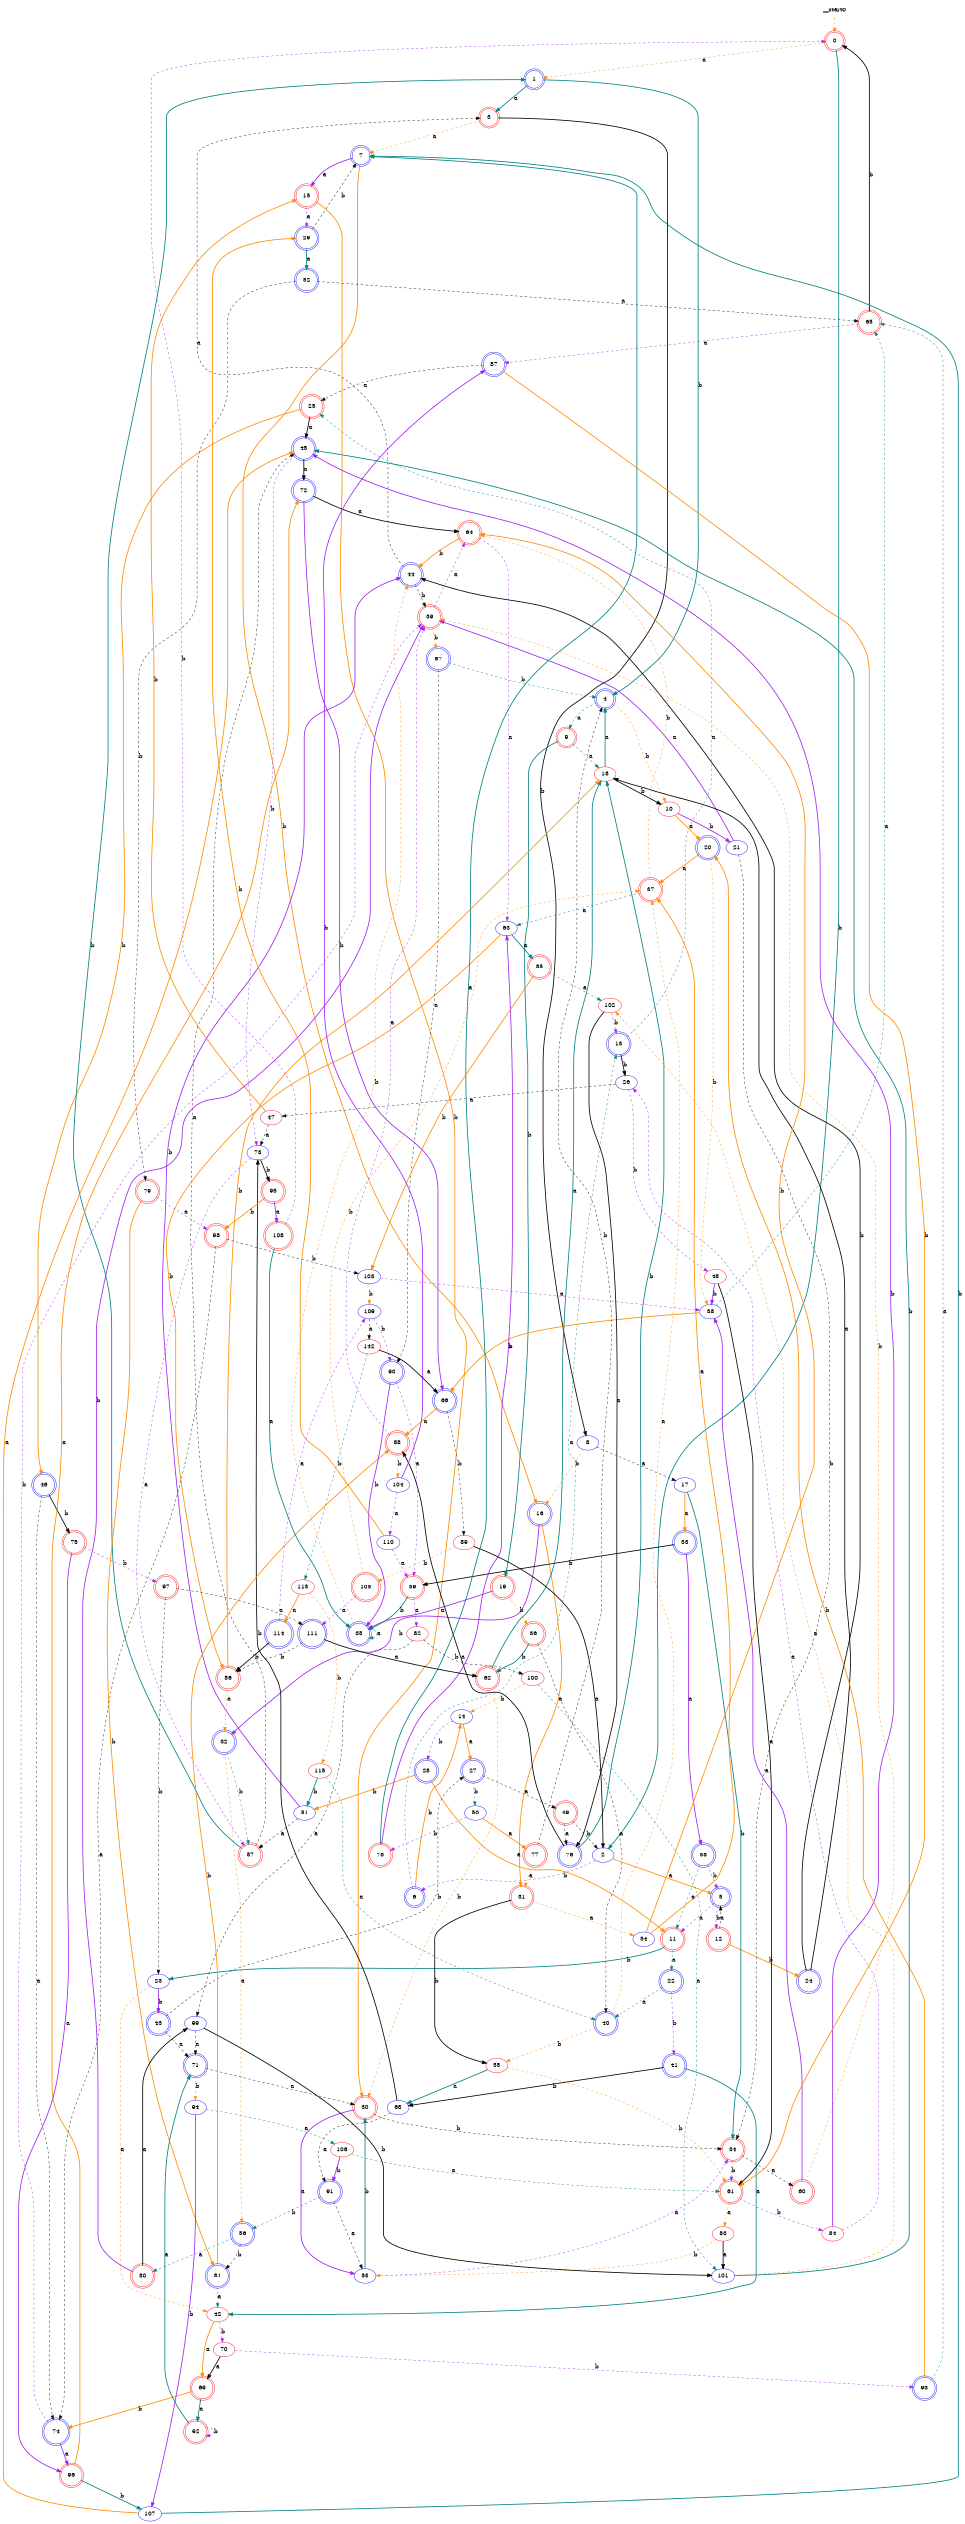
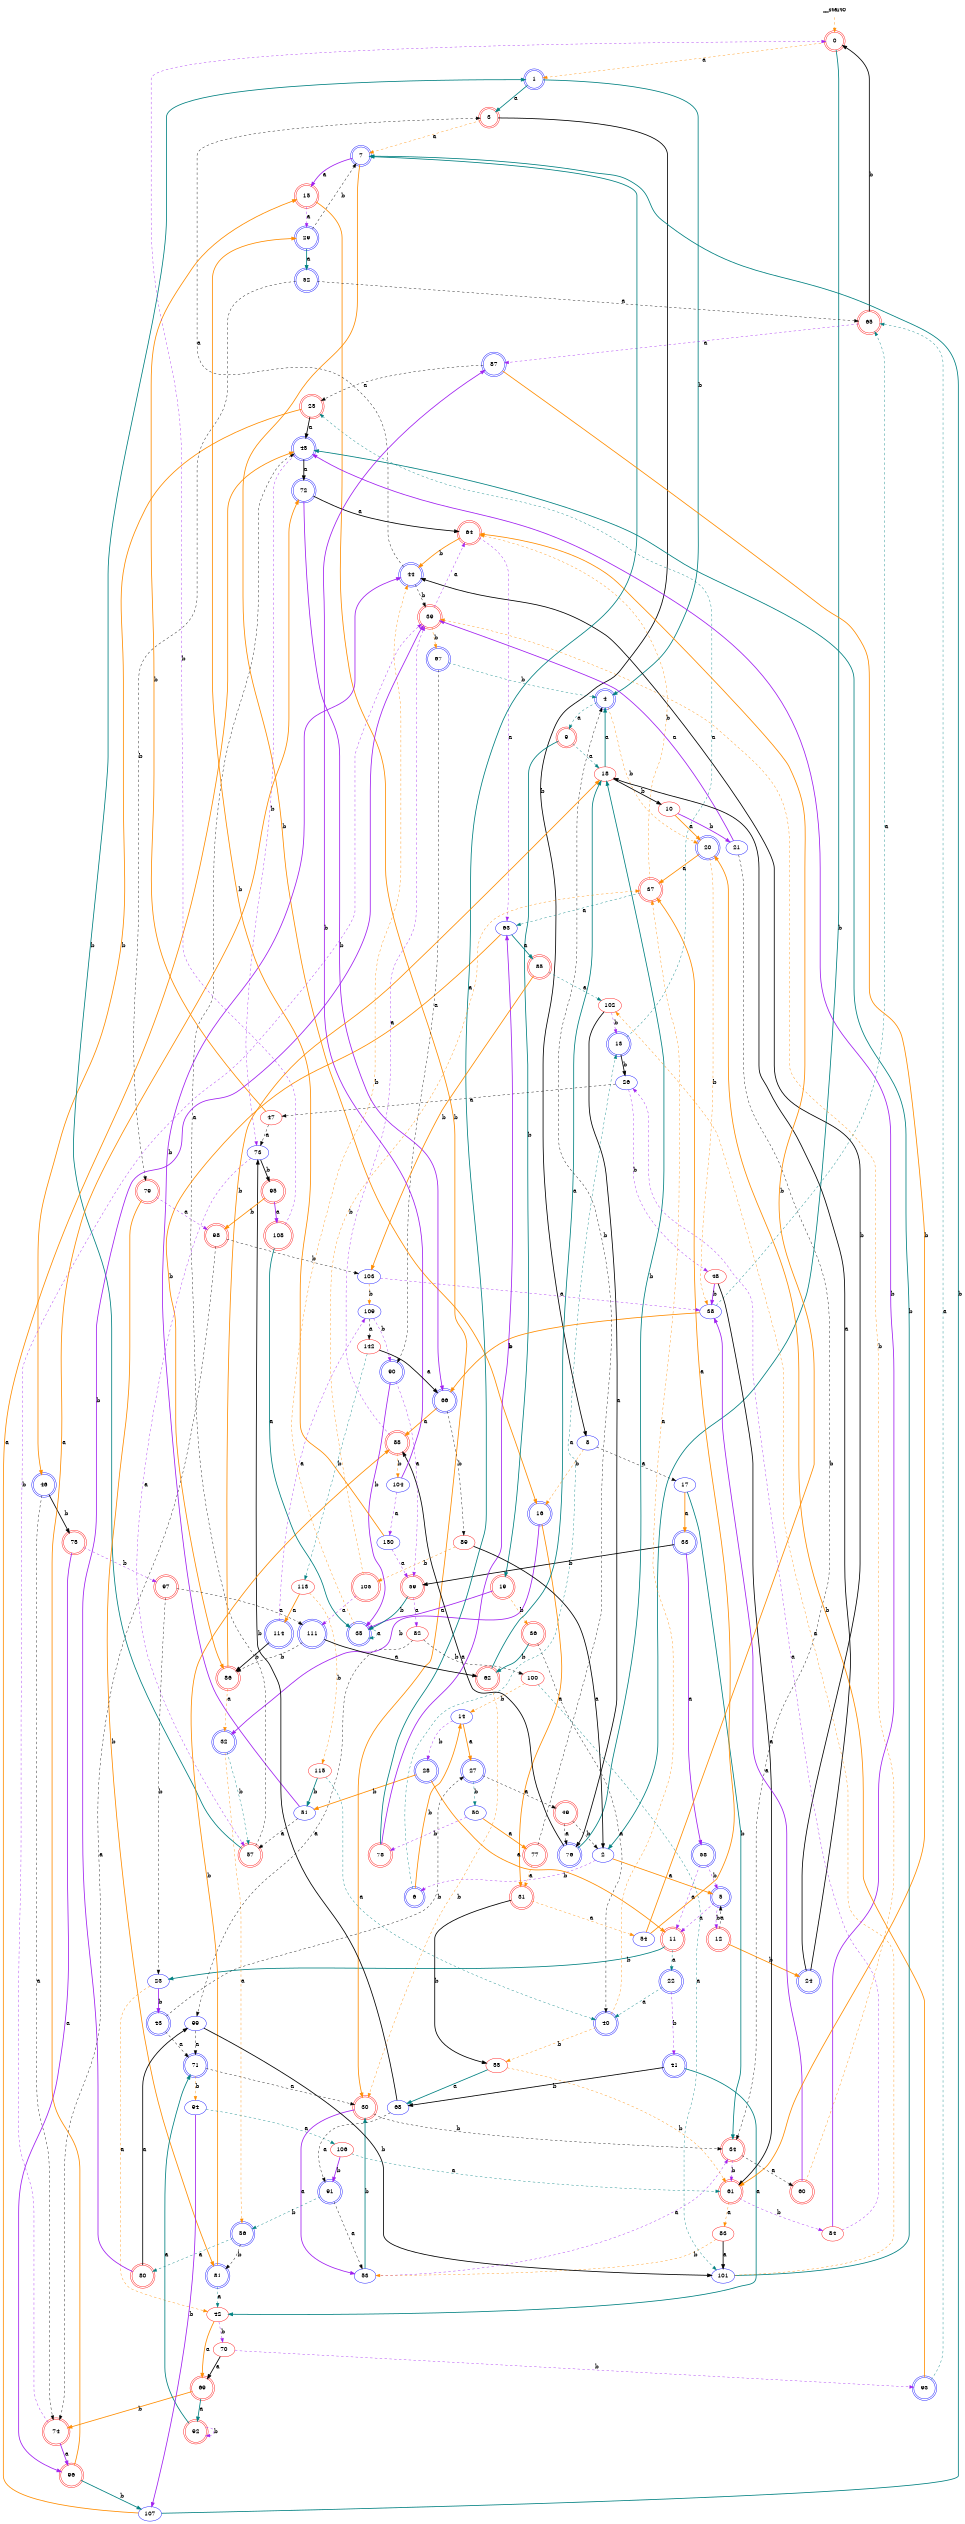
edge "4" -> "10": now "4" -> "20"
node "110": label "110" -> "150"
edge "58" -> "11": color teal -> purple
node "74": color blue -> red
